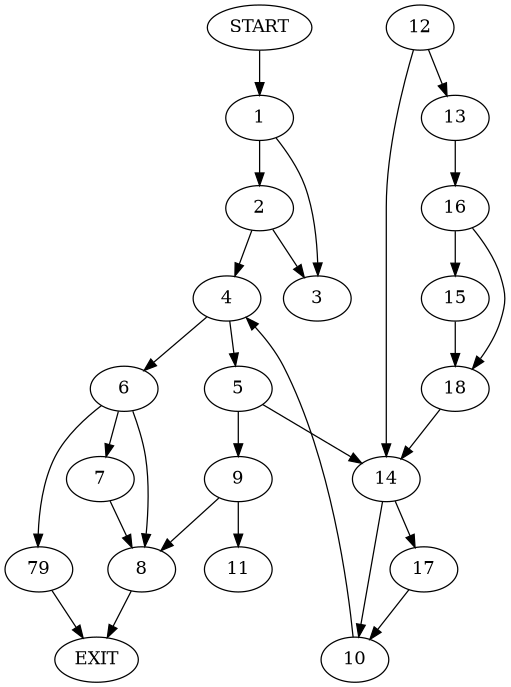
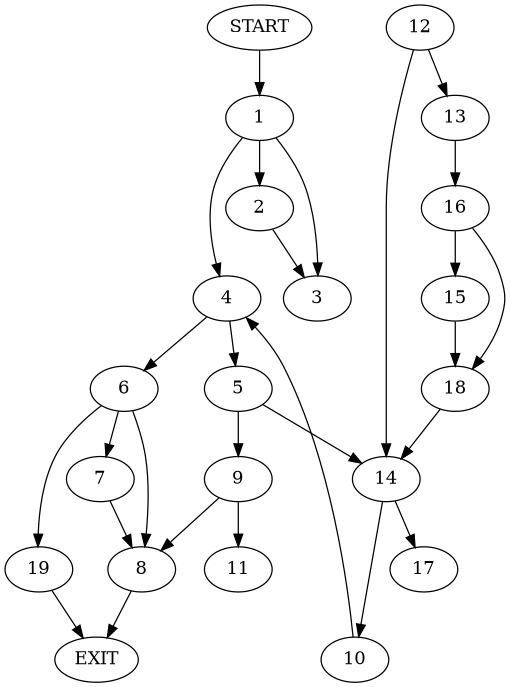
edge "2" -> "4": now "1" -> "4"
node "79": label "79" -> "19"
edge "17" -> "10": removed
